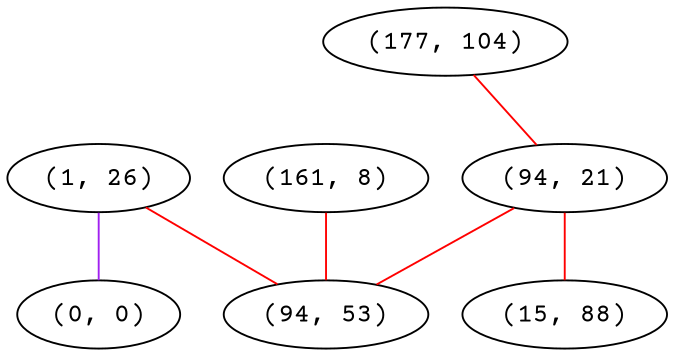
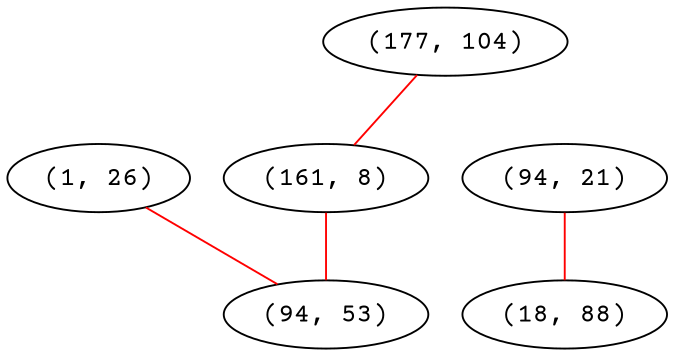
edge "(177, 104)" -- "(94, 21)": now "(177, 104)" -- "(161, 8)"
edge "(94, 21)" -- "(94, 53)": removed
node "(0, 0)": removed
node "(15, 88)": label "(15, 88)" -> "(18, 88)"
